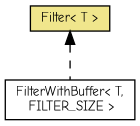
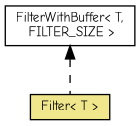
edge "FilterWithBuffer< T, FILTER_SIZE >" -> "Filter< T >": reversed
